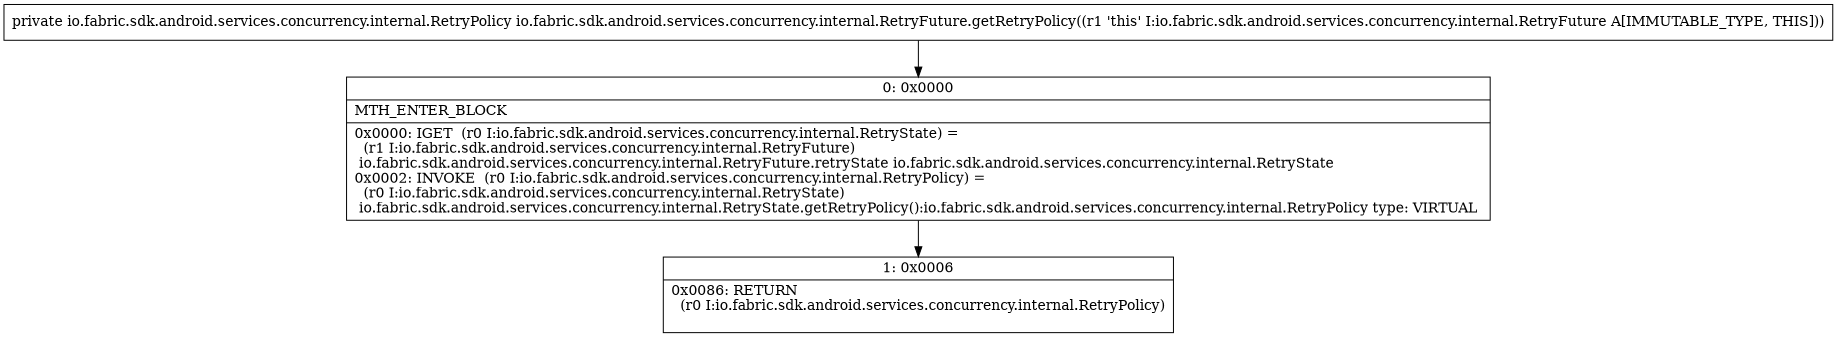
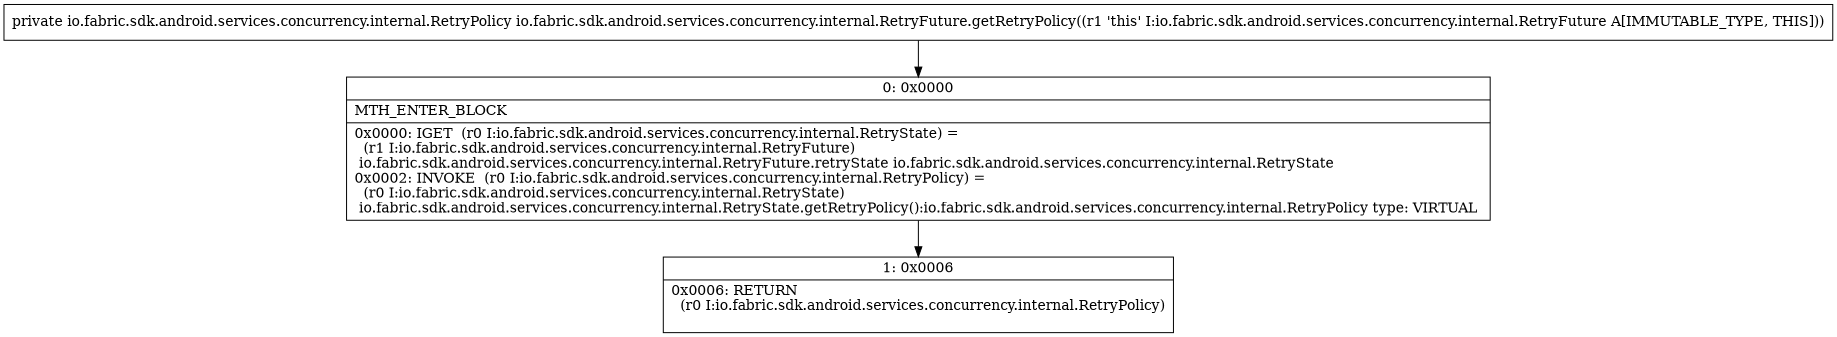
node "1: 0x0006": text "0x0086: RETURN" -> "0x0006: RETURN"
